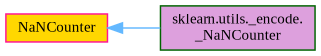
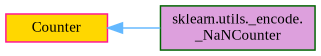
node "NaNCounter": label "NaNCounter" -> "Counter"
